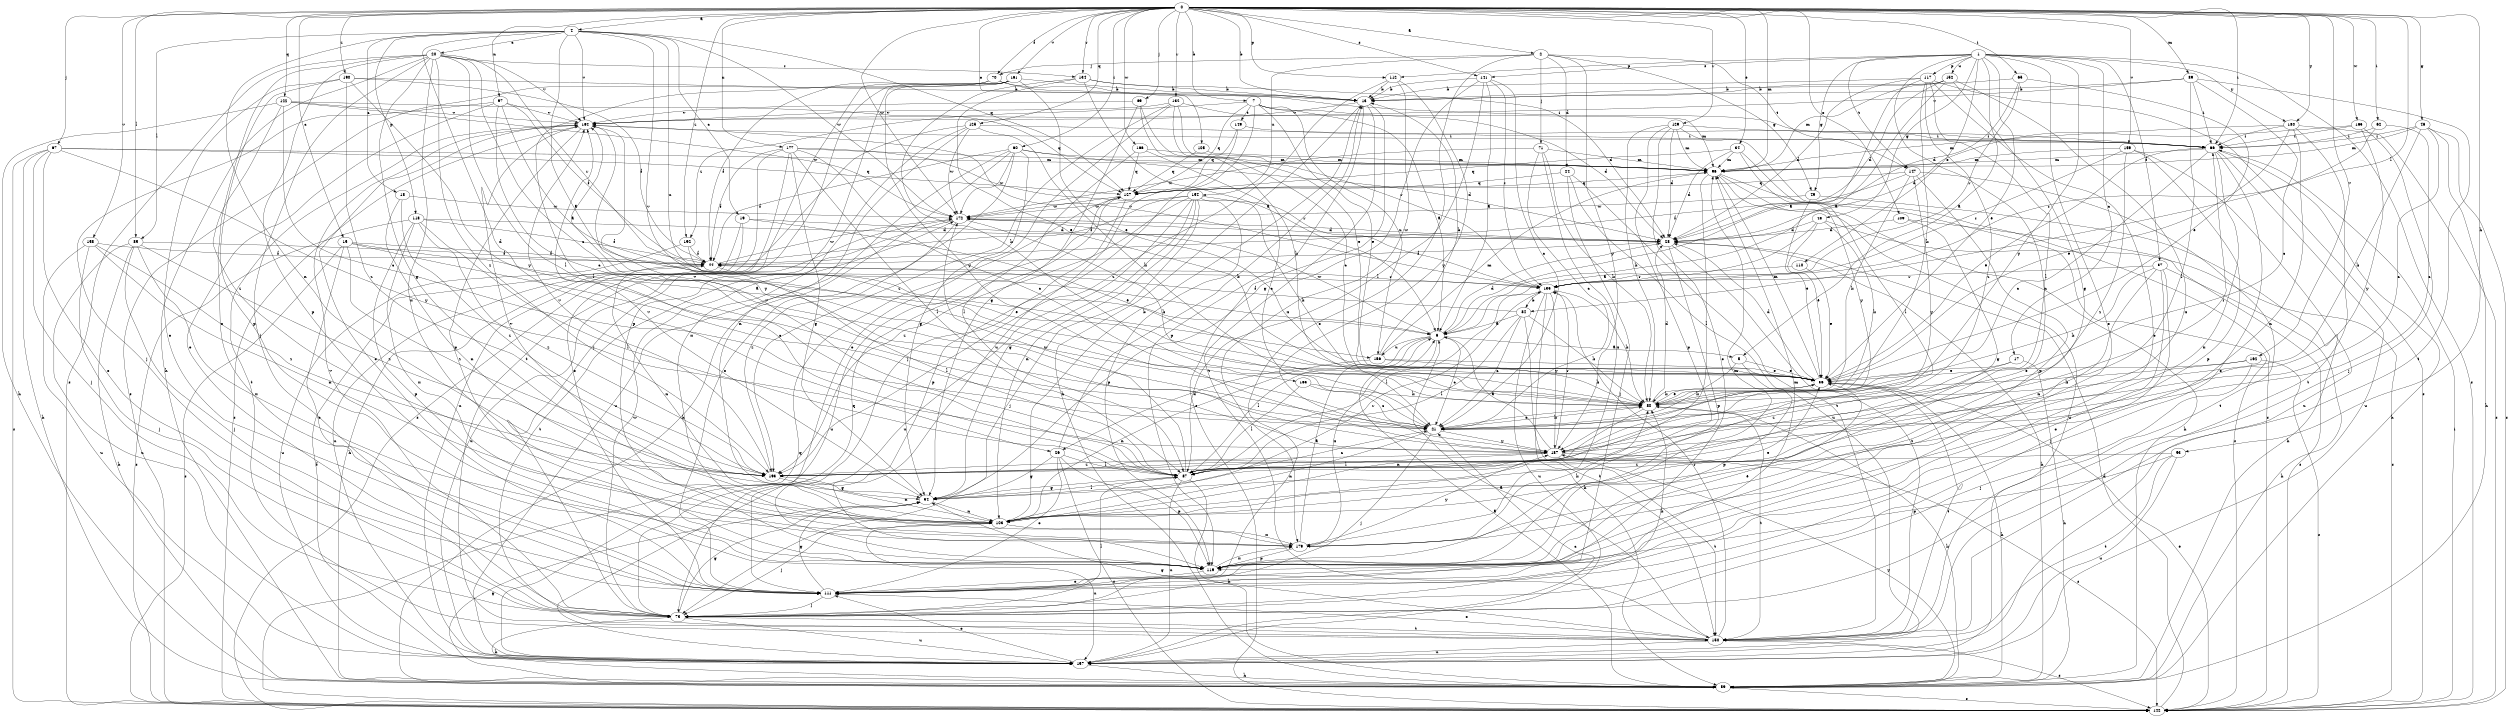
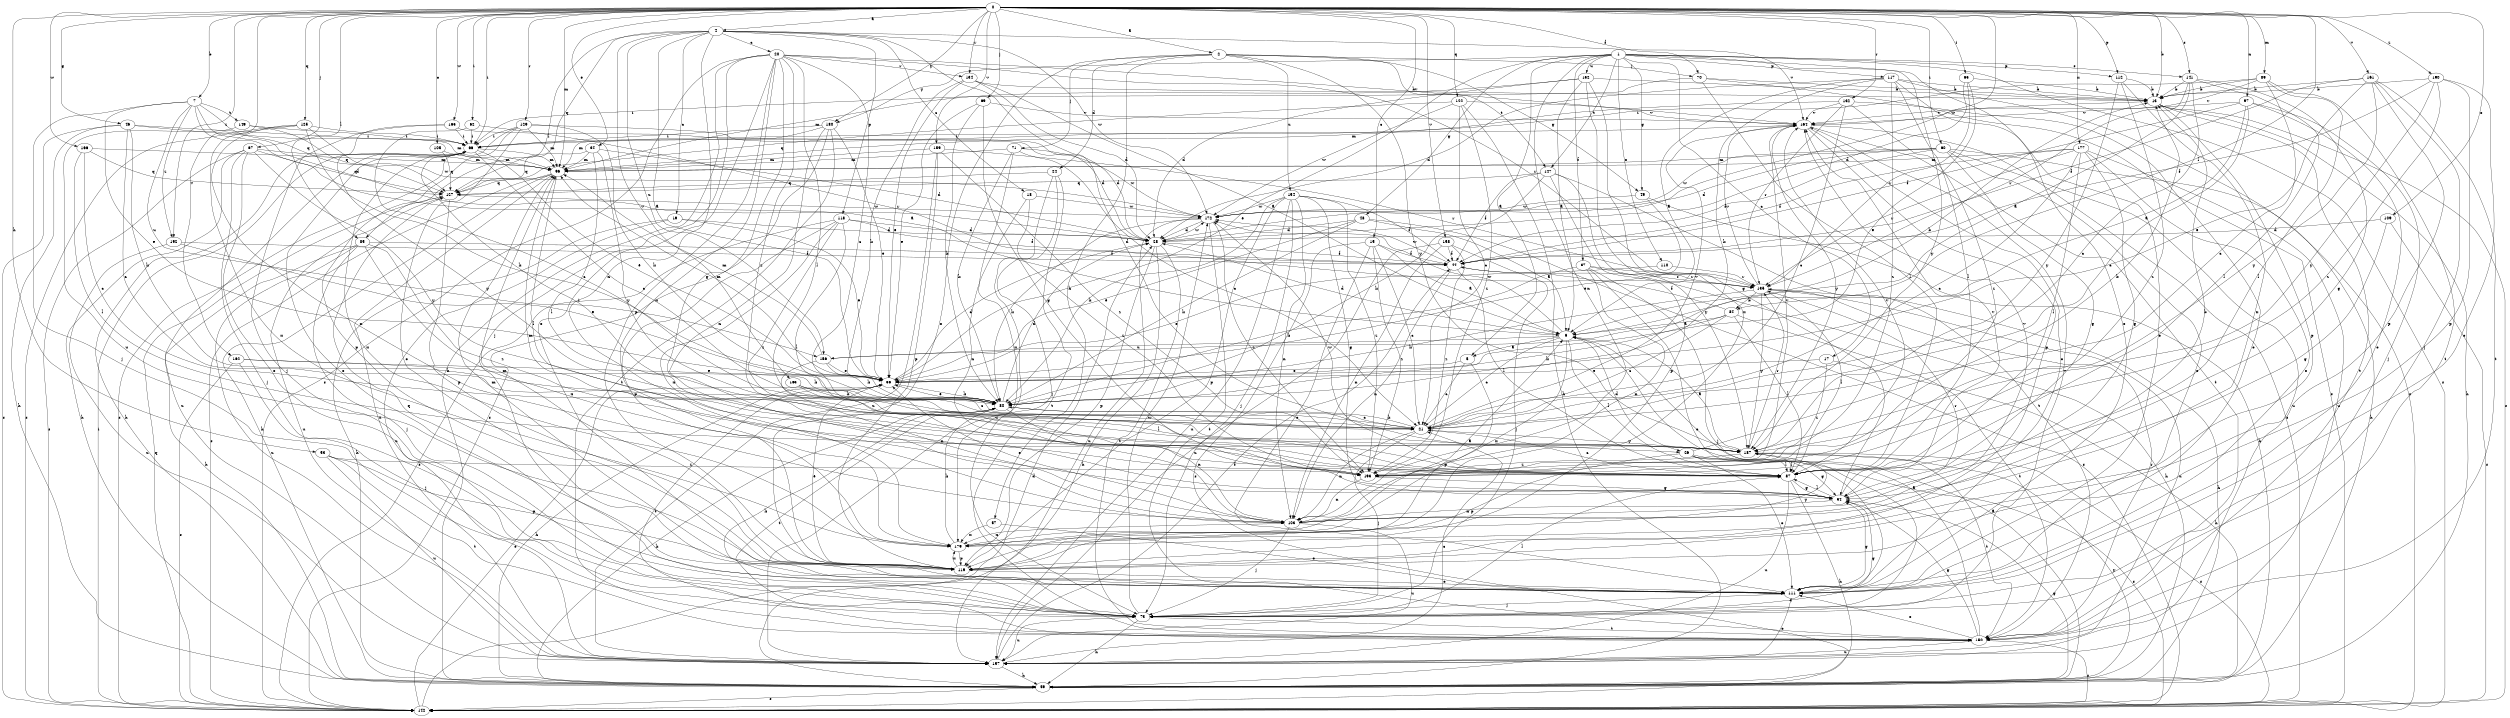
edge "5" -> "21": label "k" -> "c"
edge "54" -> "96": added, label "m"
node "57": added
